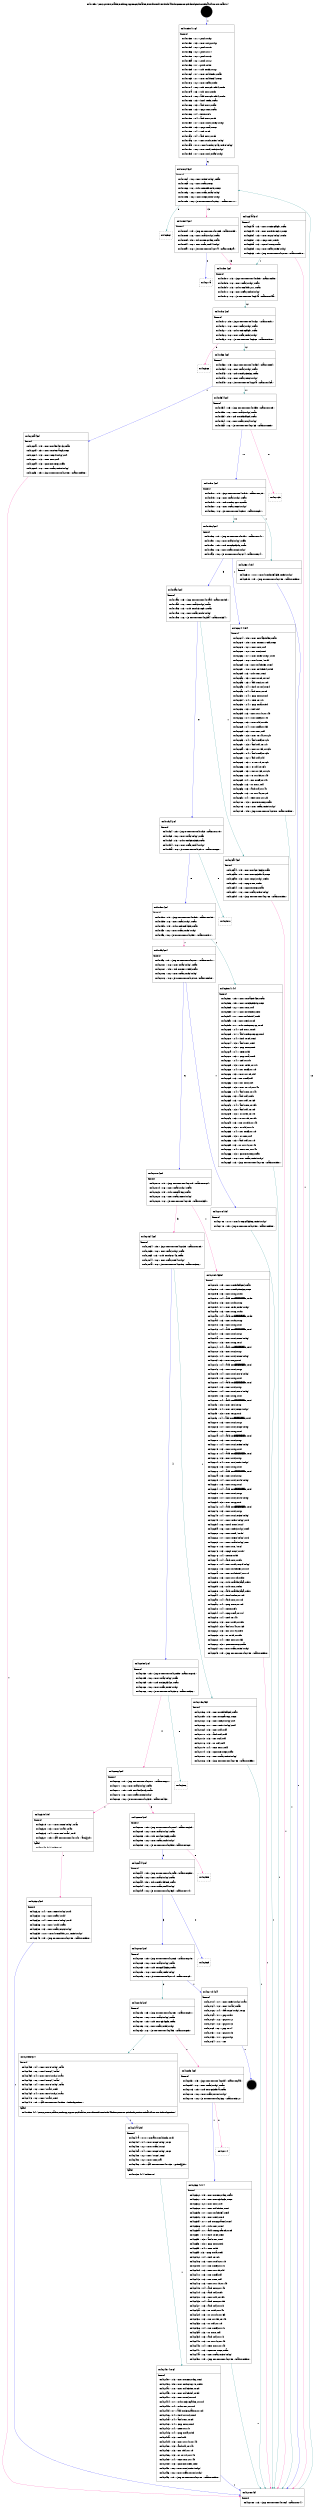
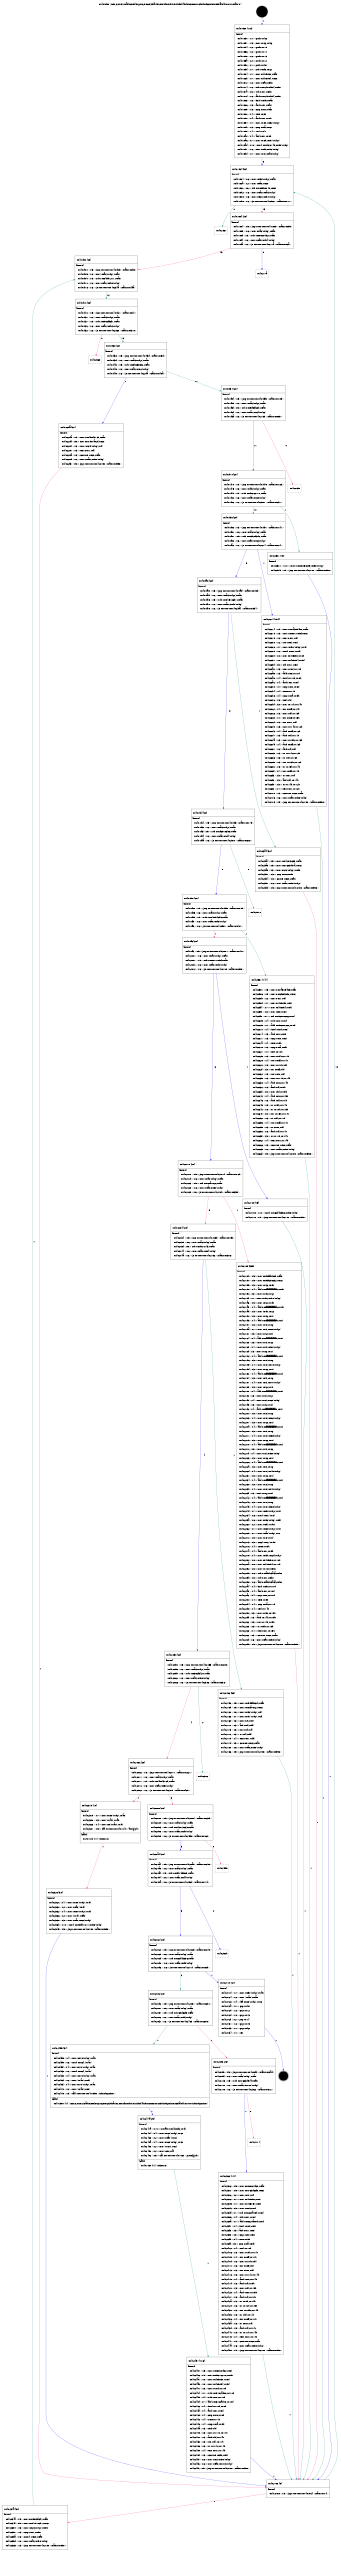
edge "0x40234a [30]" -> "0x4027e8 [5]": reversed
